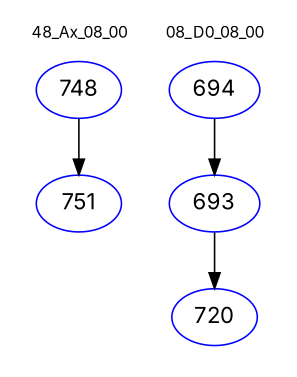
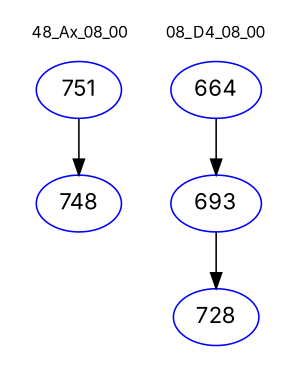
cluster "08_D0_08_00": label "08_D0_08_00" -> "08_D4_08_00"
node "694": label "694" -> "664"
edge "748" -> "751": reversed
node "720": label "720" -> "728"
